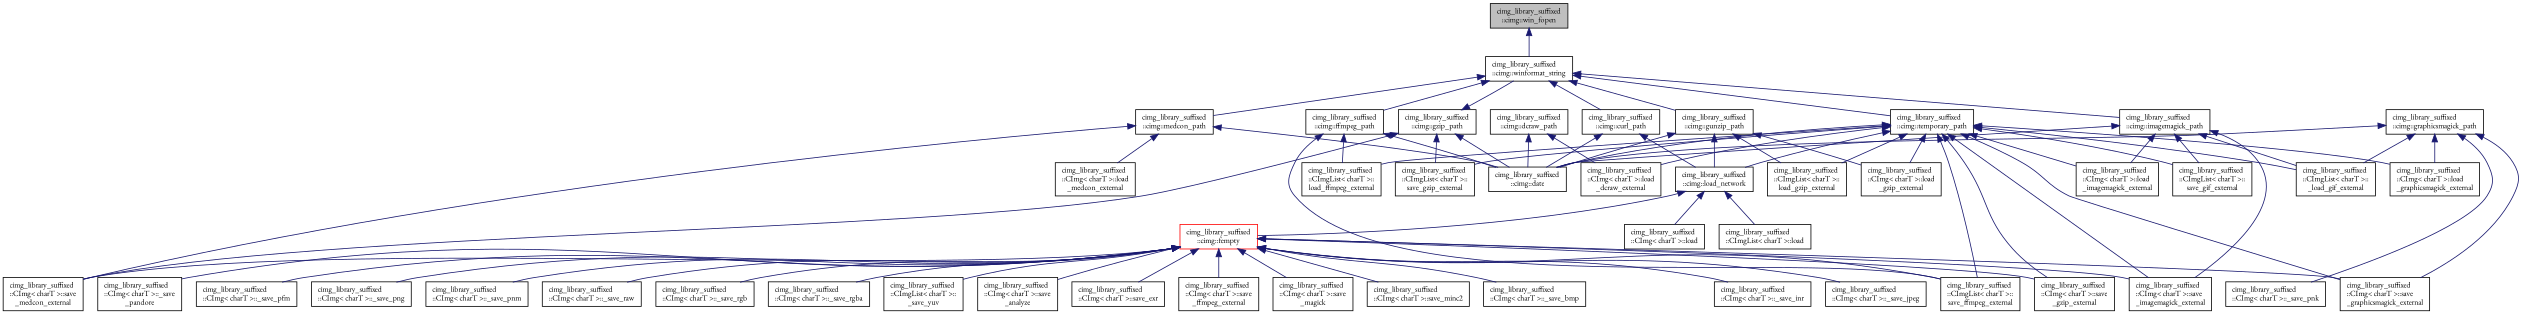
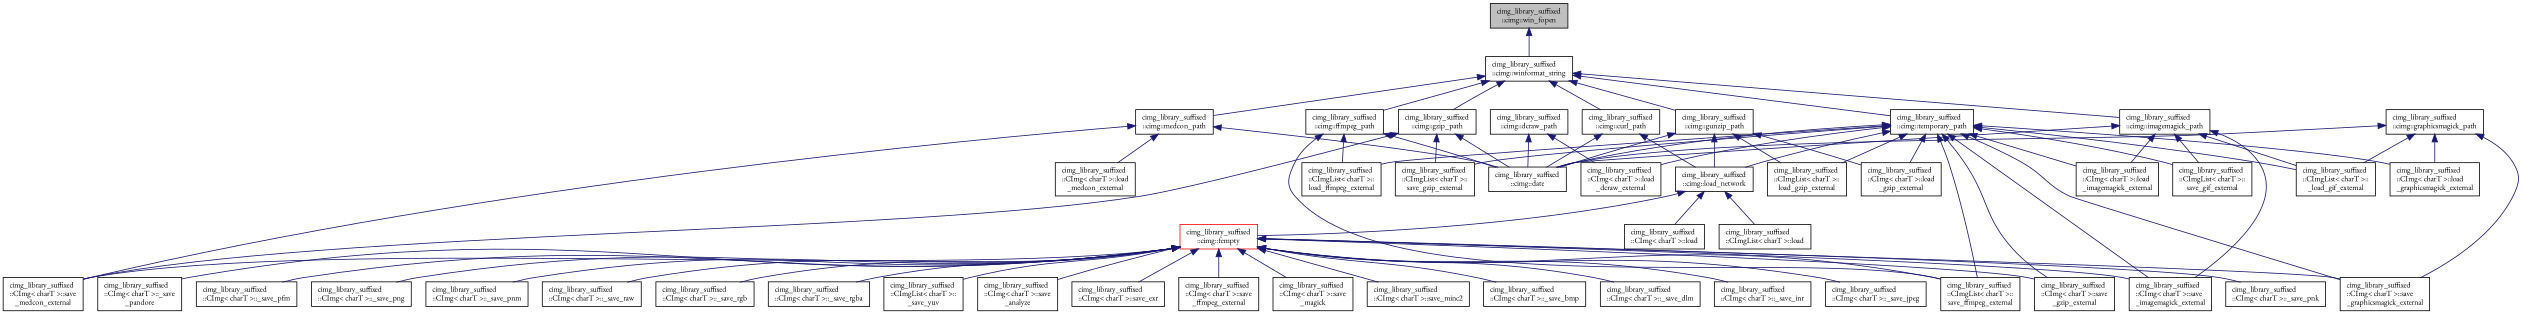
edge "cimg_library_suffixed ::cimg::winformat_string" -> "cimg_library_suffixed ::cimg::gzip_path": reversed
edge "cimg_library_suffixed ::CImg< charT >::_save_pnk" -> "cimg_library_suffixed ::cimg::graphicsmagick_path": now "cimg_library_suffixed ::CImg< charT >::_save_pnk" -> "cimg_library_suffixed ::cimg::fempty"
node "cimg_library_suffixed ::CImg< charT >::_save_dlm": added
